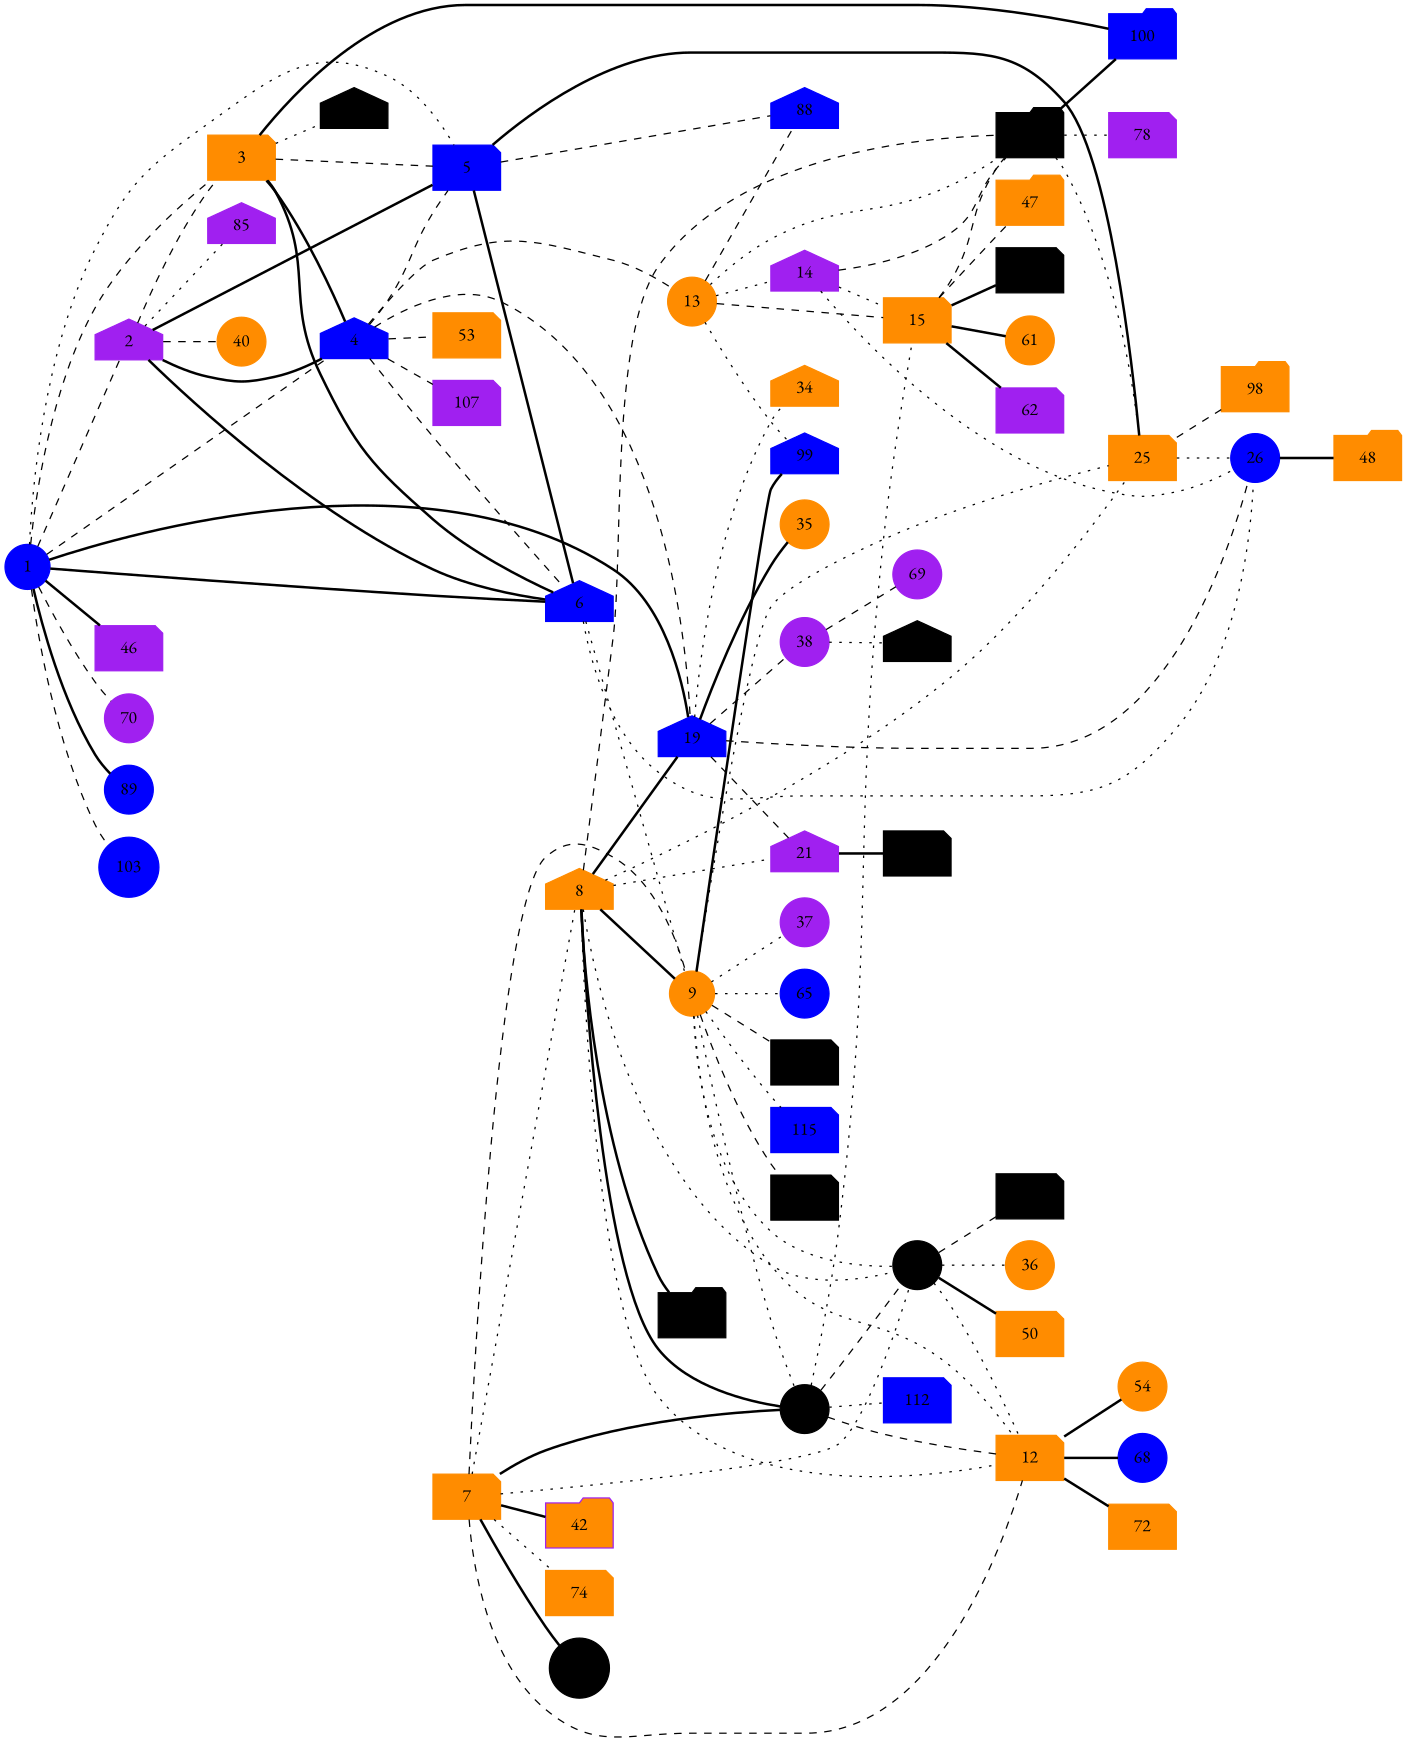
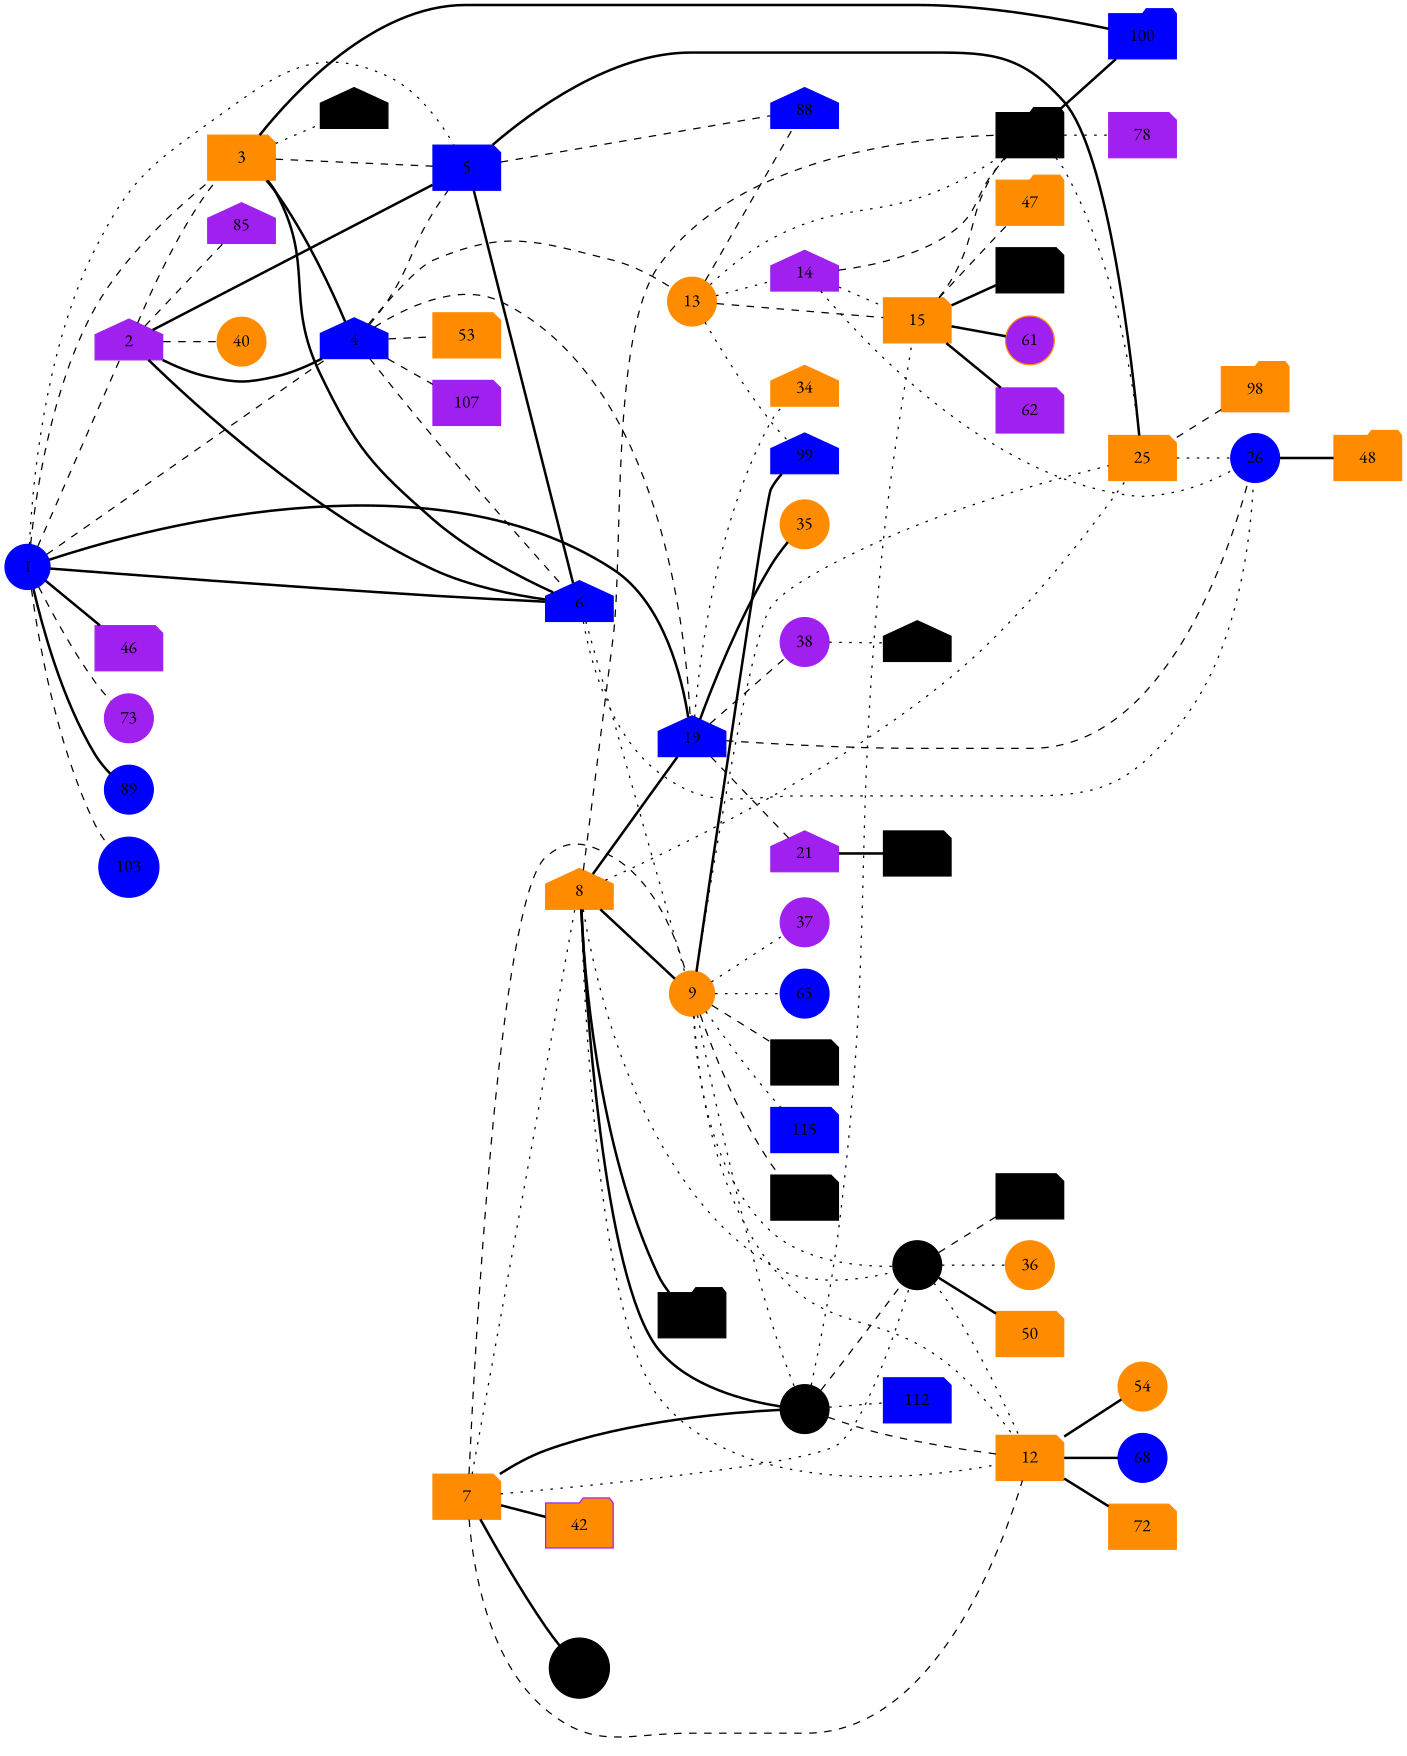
edge "85" -- "2": style dotted -> dashed
node "61": fillcolor darkorange -> purple
node "69": removed
node "70": label "70" -> "73"
edge "21" -- "8": removed
node "74": removed
